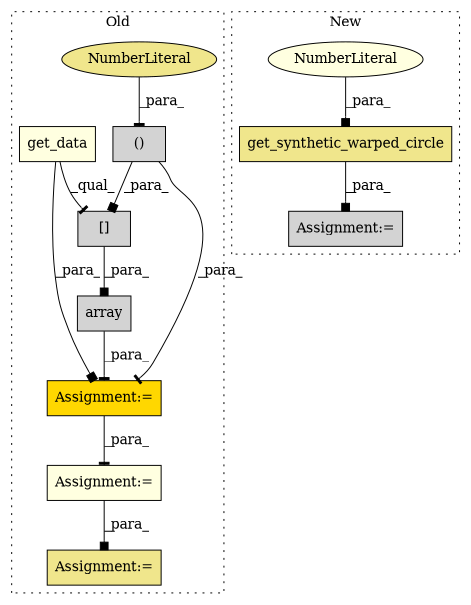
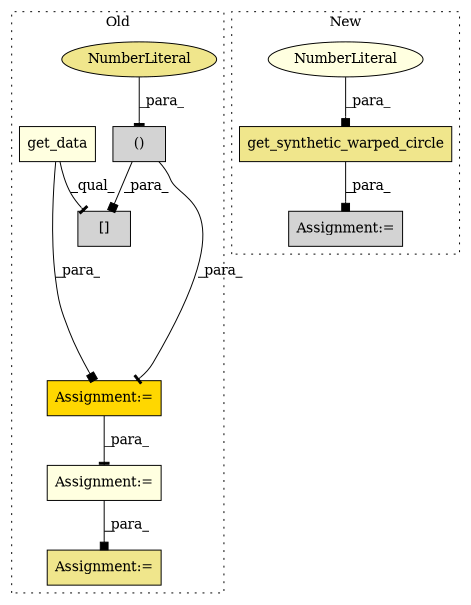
node "array": removed
